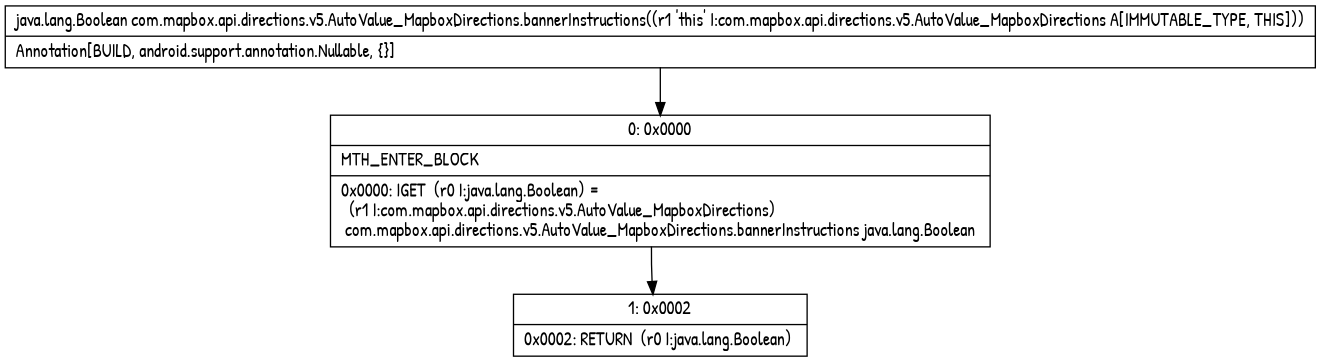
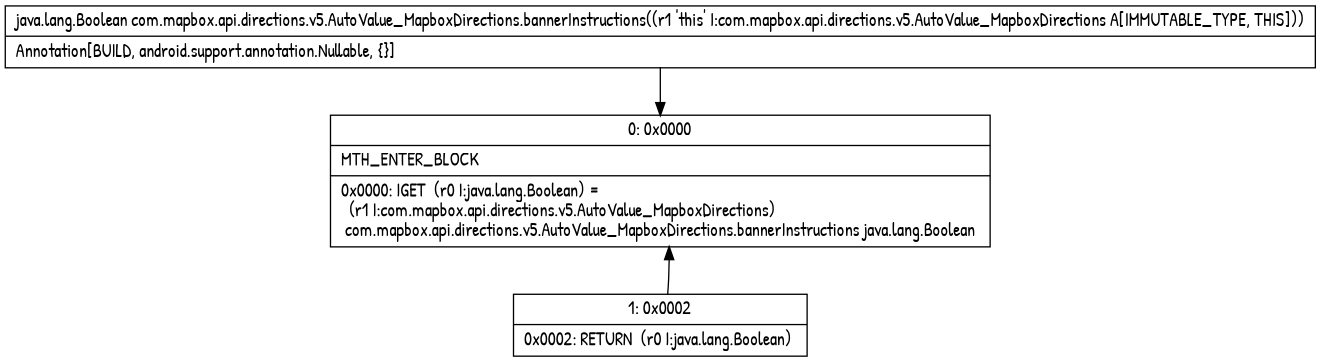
edge "0: 0x0000" -> "1: 0x0002": reversed
